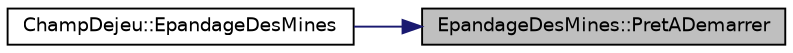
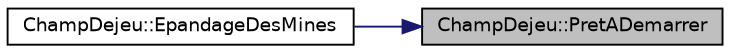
node "EpandageDesMines::PretADemarrer": label "EpandageDesMines::PretADemarrer" -> "ChampDejeu::PretADemarrer"
